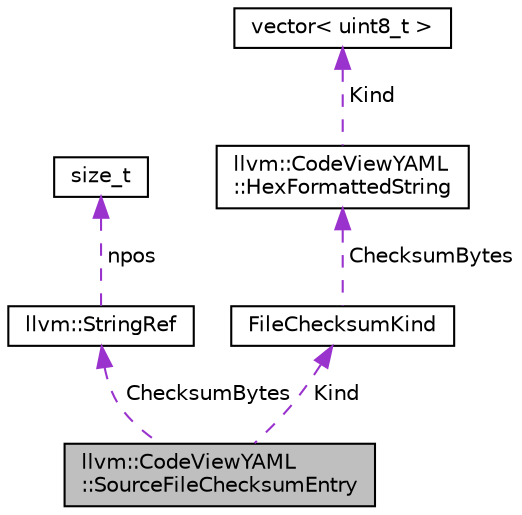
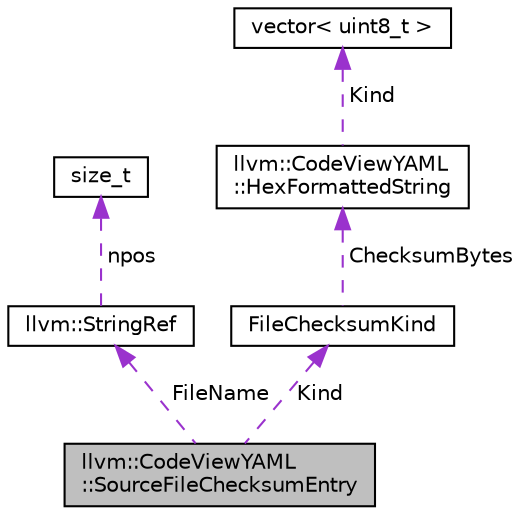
edge "llvm::CodeViewYAML ::SourceFileChecksumEntry" -> "llvm::StringRef": label " ChecksumBytes" -> " FileName"
